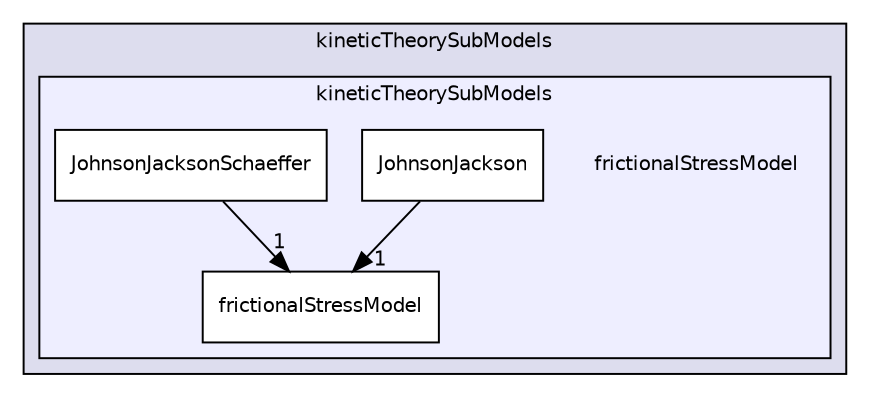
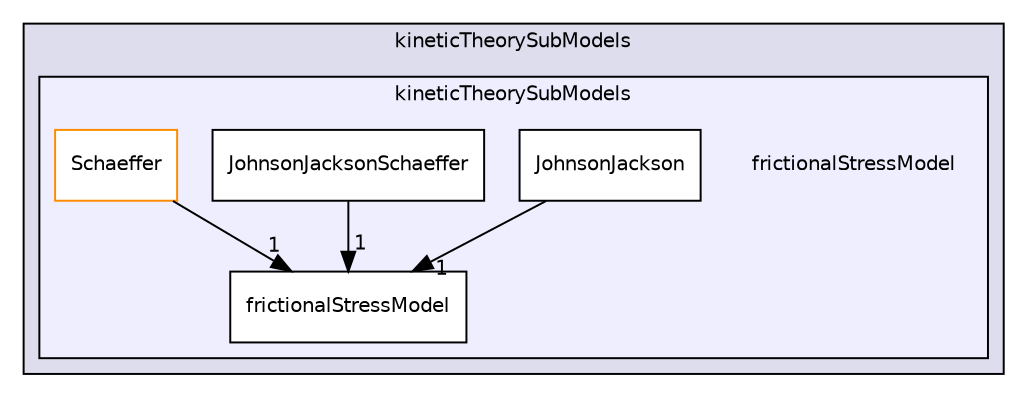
node "Schaeffer": added
